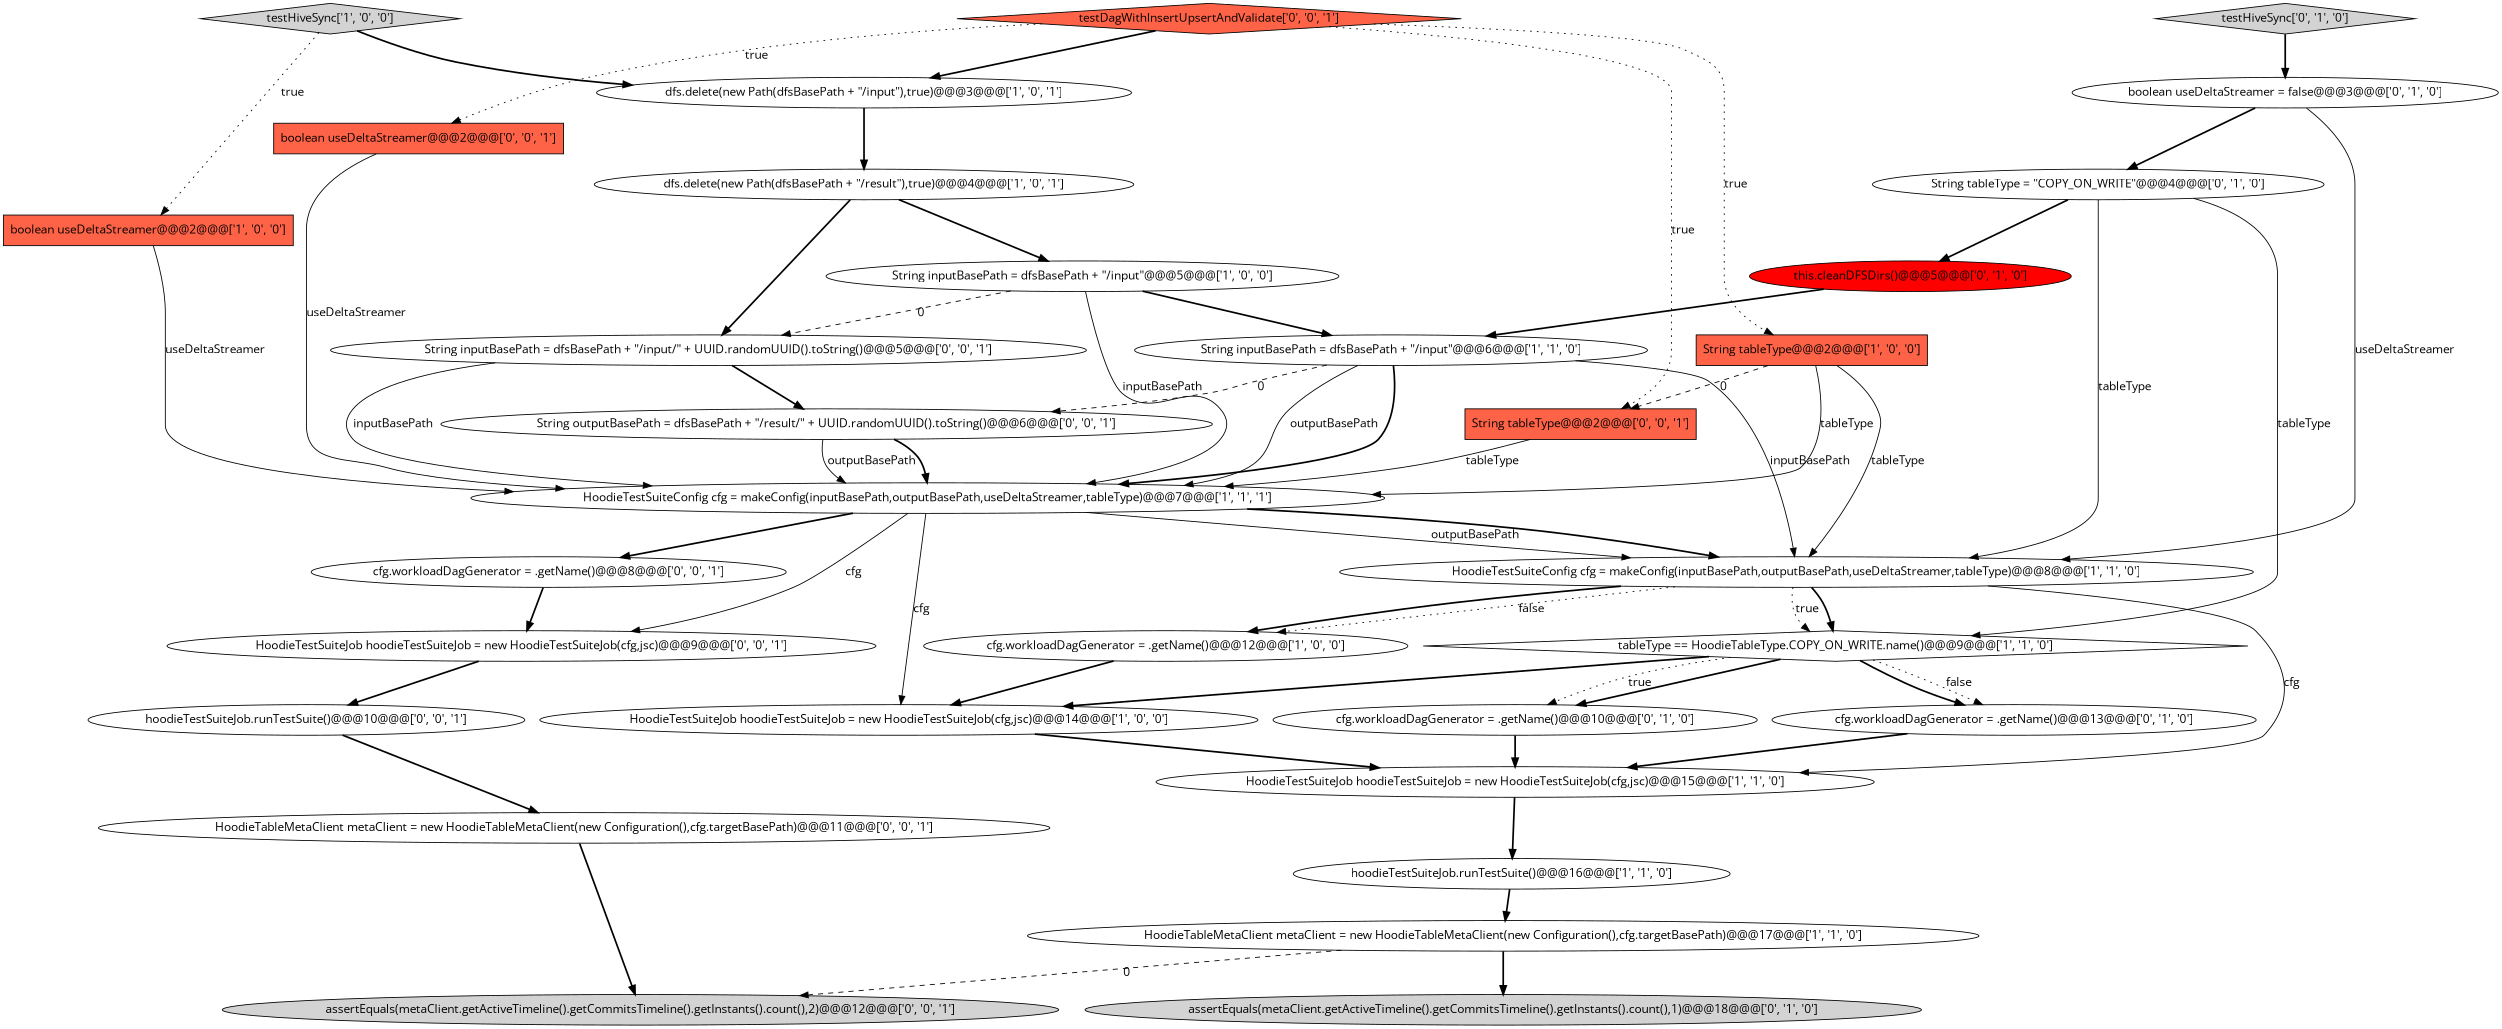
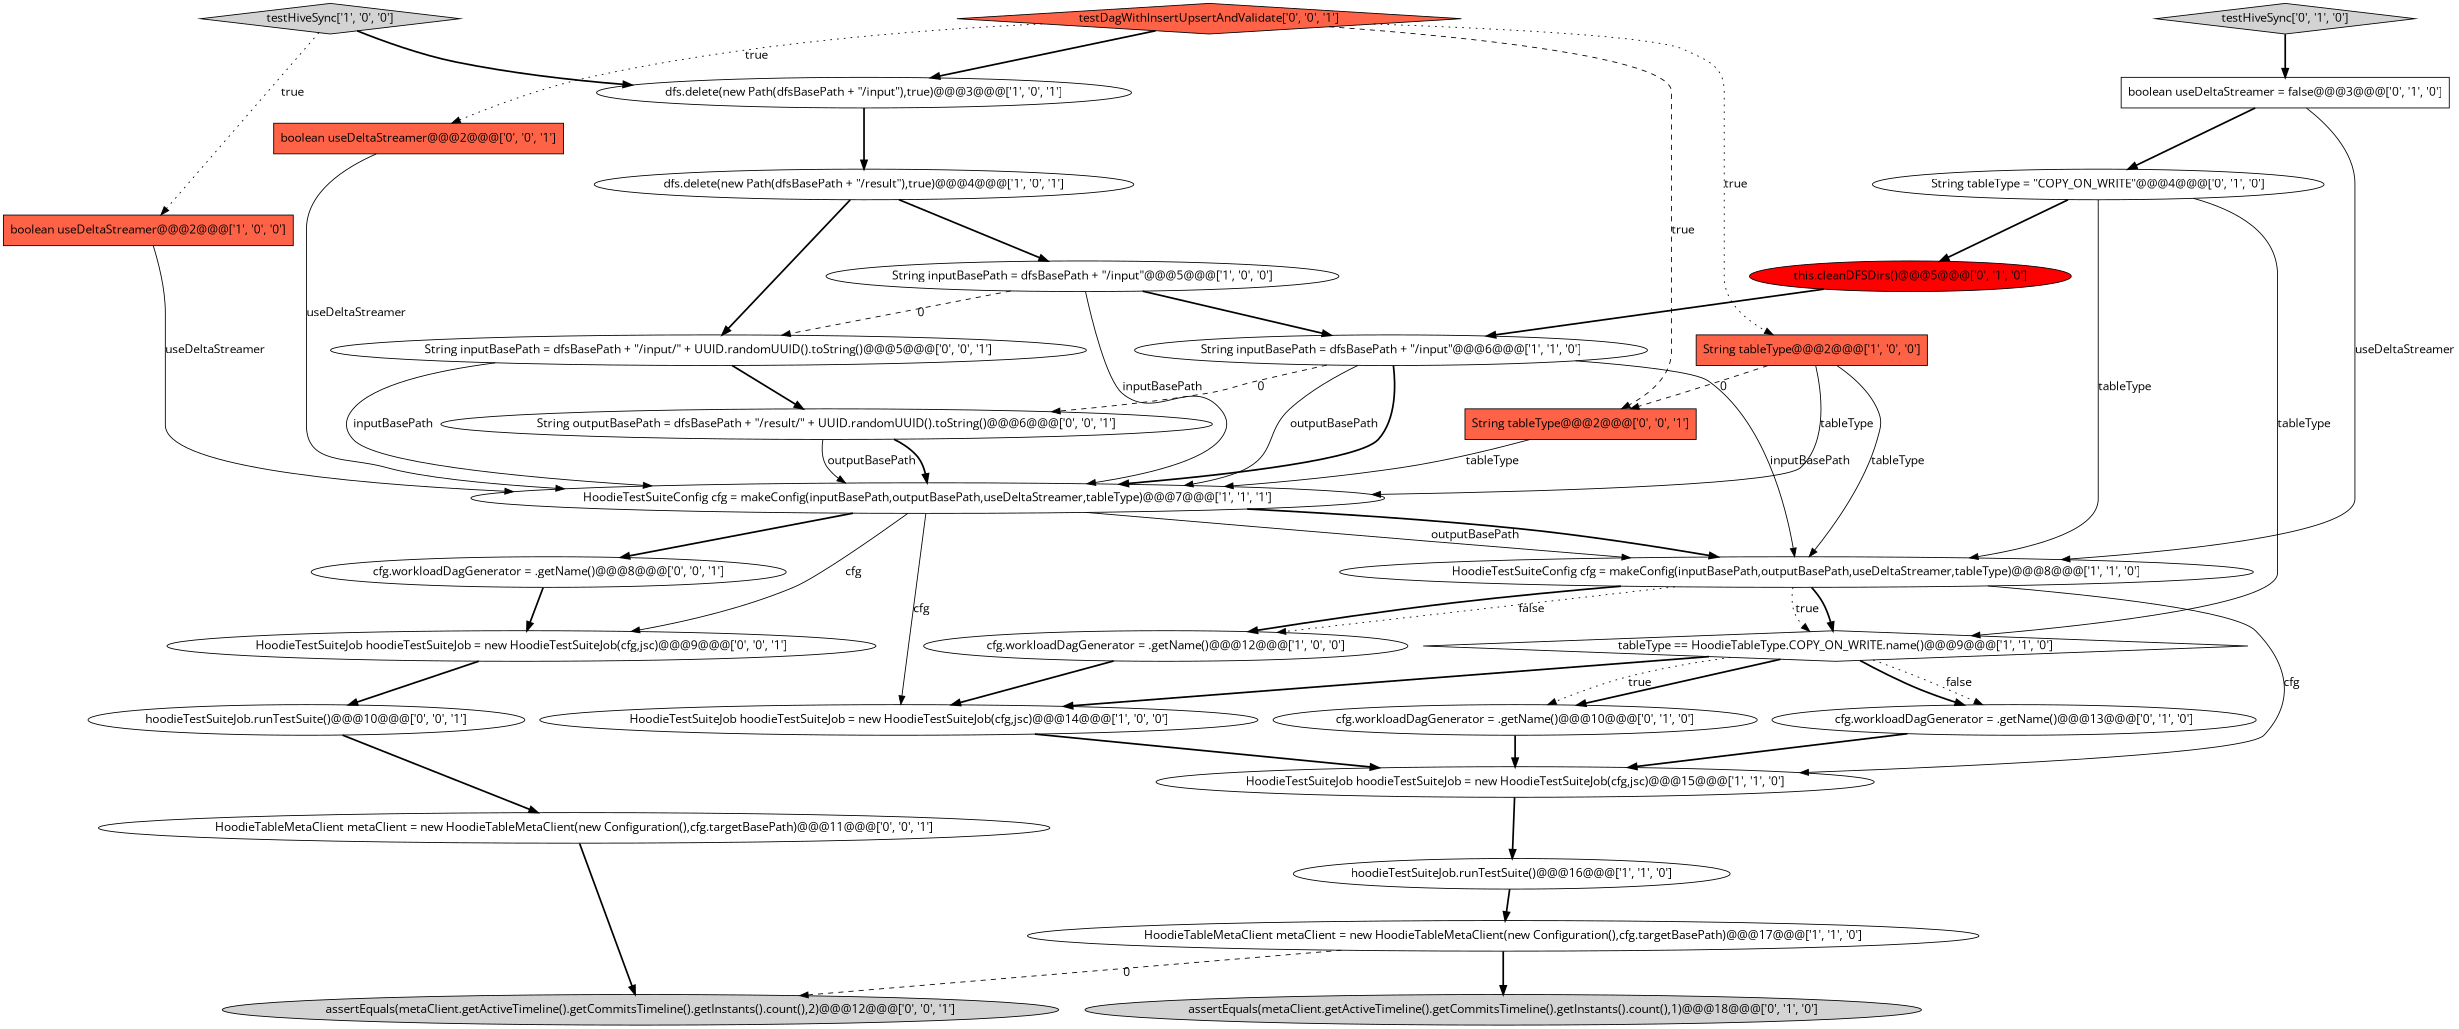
edge "testDagWithInsertUpsertAndValidate['0', '0', '1']" -> "String tableType@@@2@@@['0', '0', '1']": style dotted -> dashed
node "boolean useDeltaStreamer = false@@@3@@@['0', '1', '0']": shape ellipse -> box
